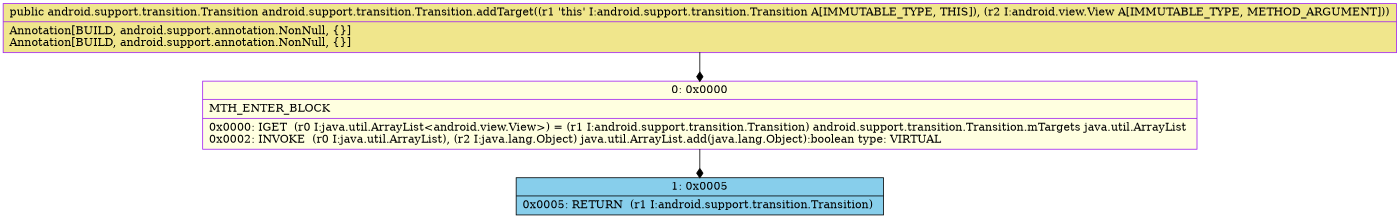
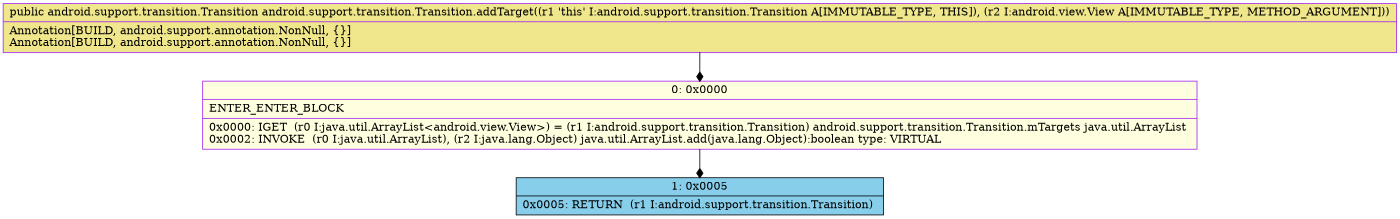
node "0: 0x0000": text "MTH_ENTER_BLOCK" -> "ENTER_ENTER_BLOCK"
